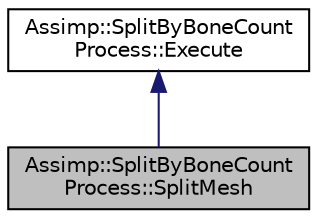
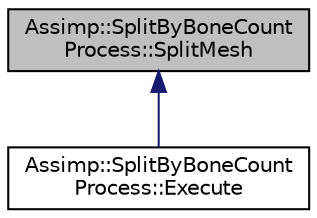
edge "Assimp::SplitByBoneCount Process::SplitMesh" -> "Assimp::SplitByBoneCount Process::Execute": reversed
